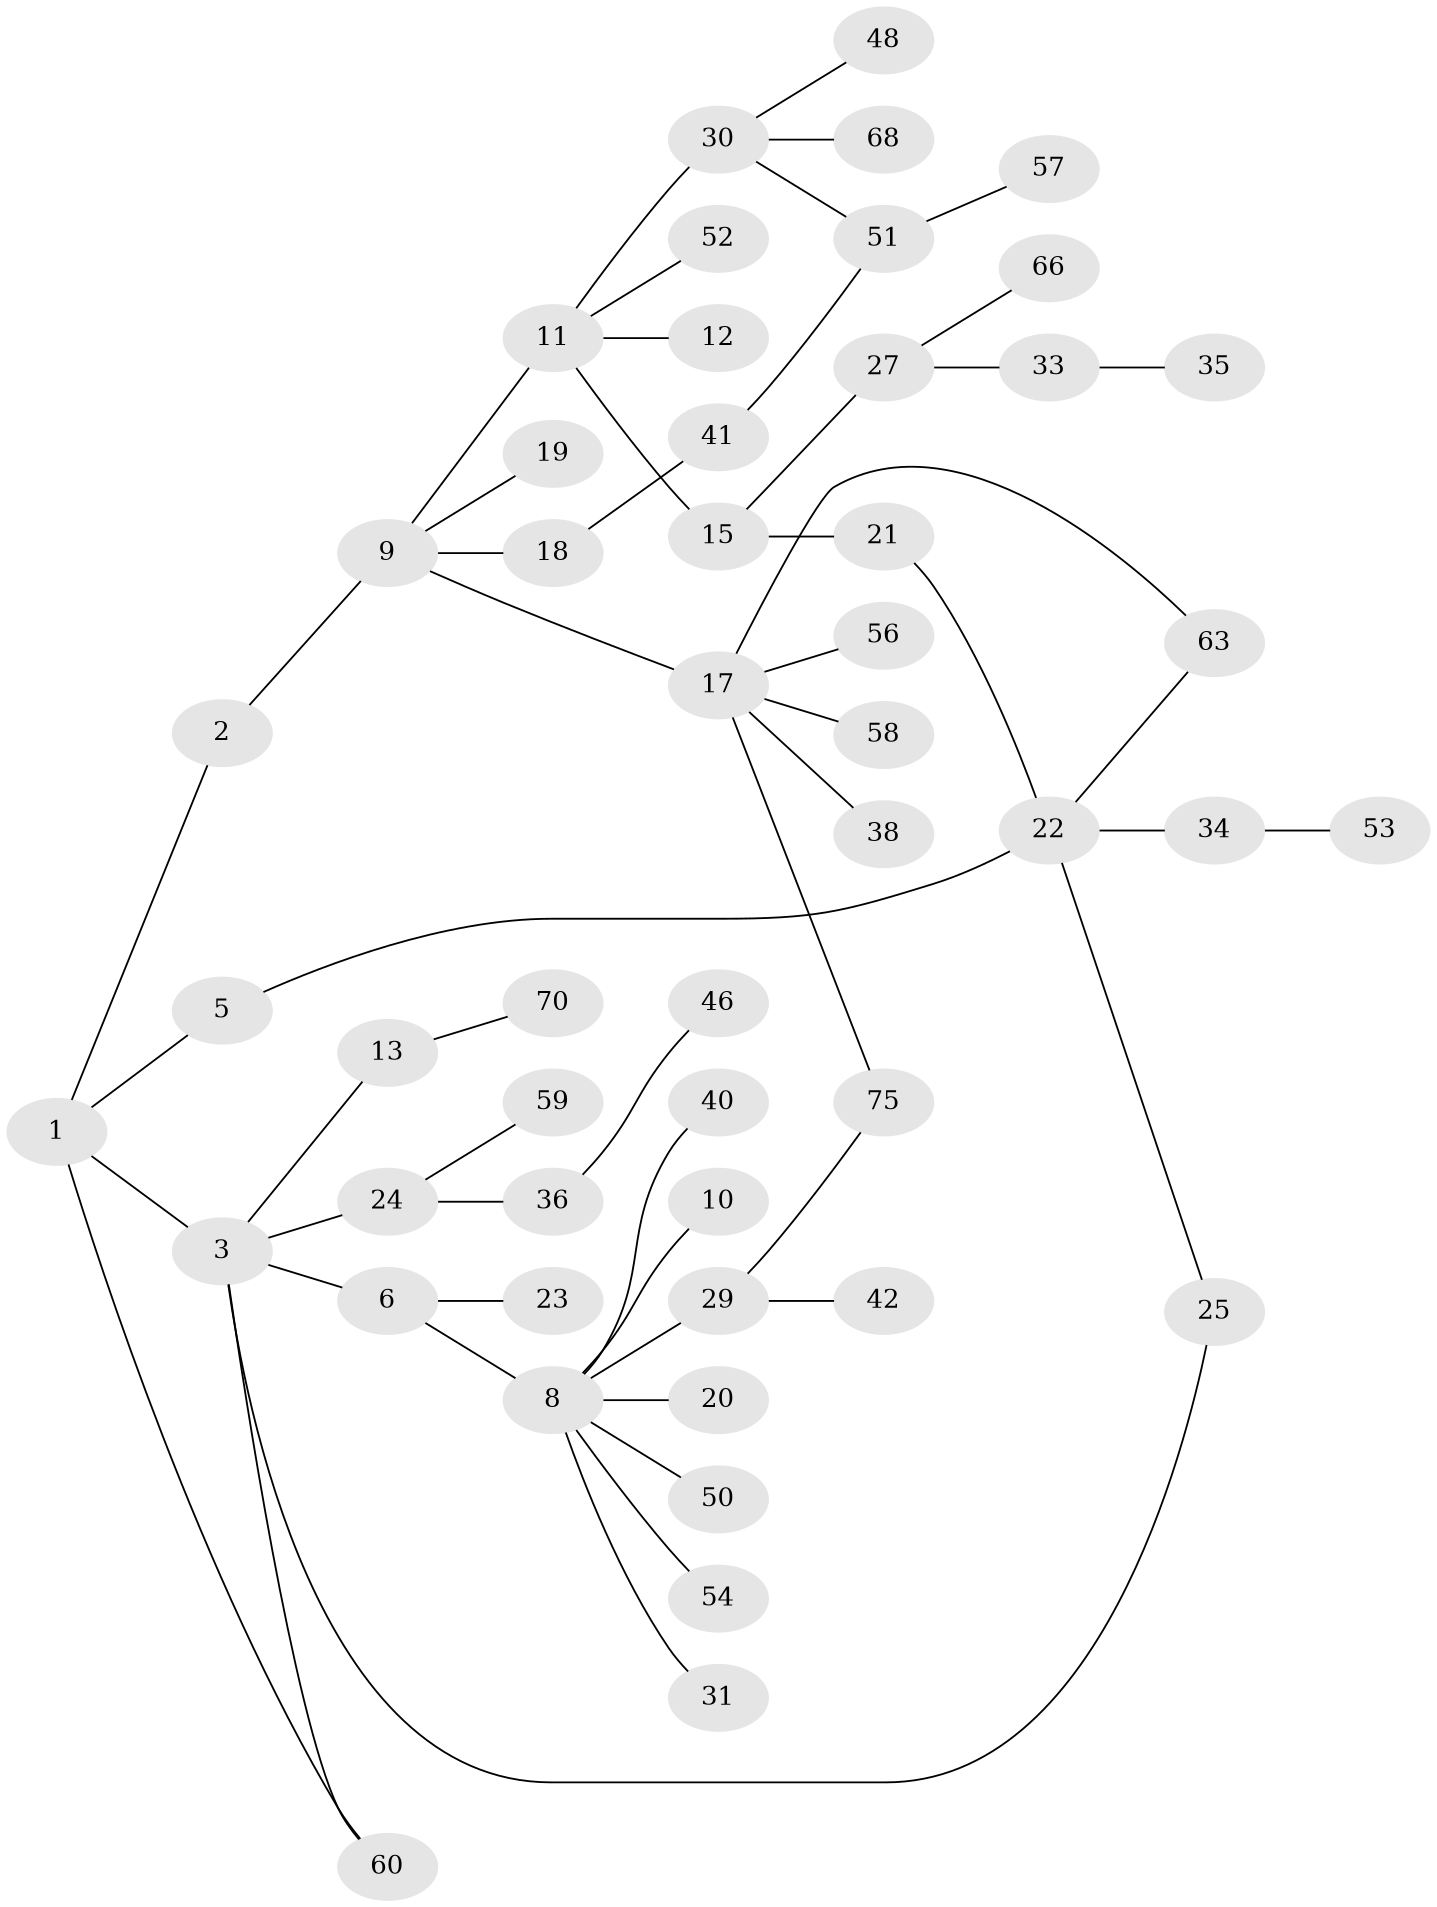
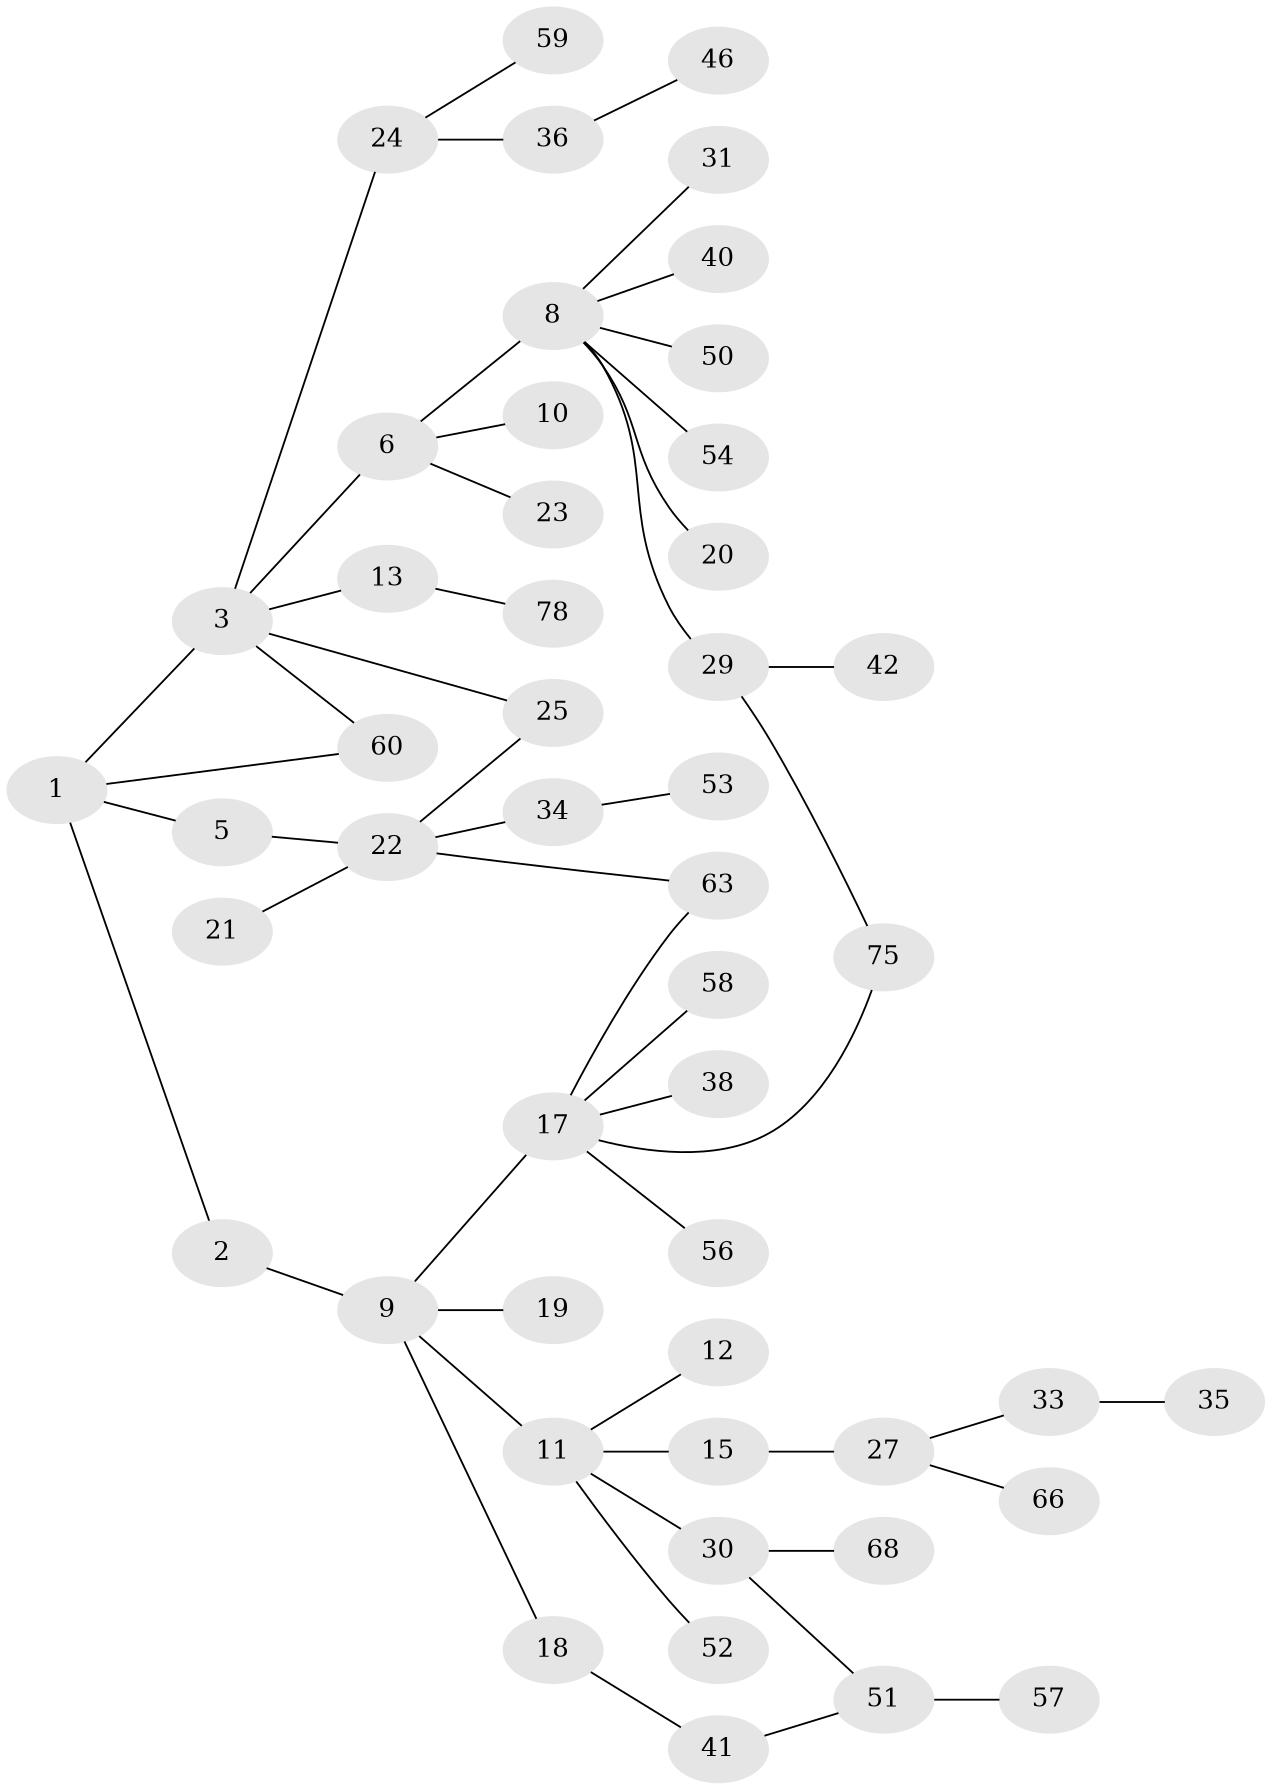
node "48": removed
edge "15" -- "21": removed
node "70": label "70" -> "78"
edge "10" -- "8": now "10" -- "6"
